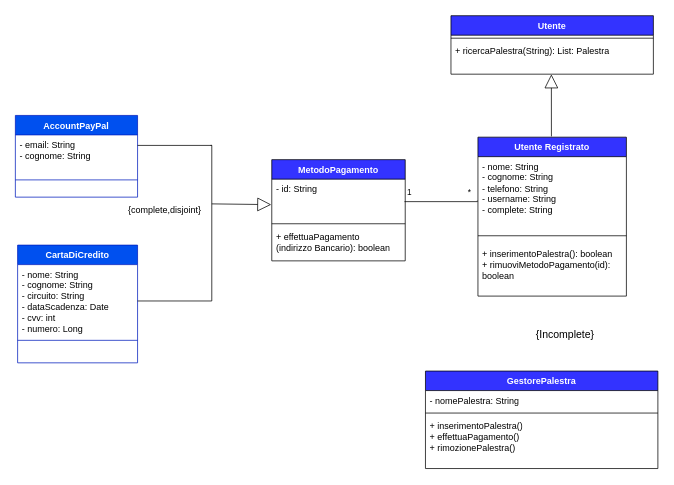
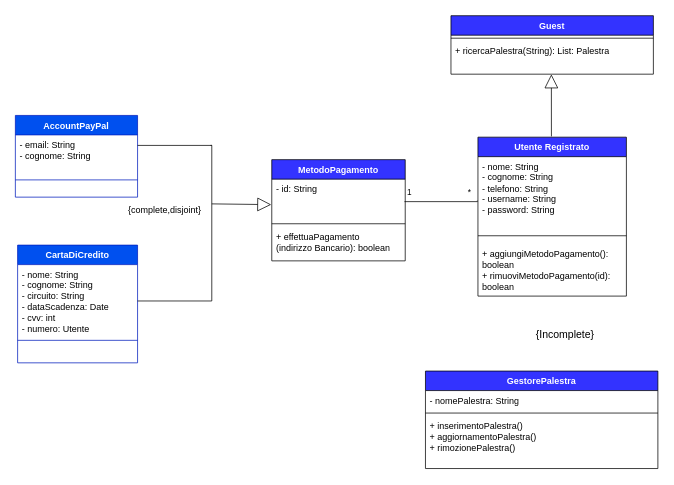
node "Utente": label "Utente" -> "Guest"
node "- nome: String - cognome: String - telefono: String - username: String - complete: String": label "- nome: String - cognome: String - telefono: String - username: String - complete: String" -> "- nome: String - cognome: String - telefono: String - username: String - password: String"
node "+ inserimentoPalestra(): boolean + rimuoviMetodoPagamento(id): boolean": label "+ inserimentoPalestra(): boolean + rimuoviMetodoPagamento(id): boolean" -> "+ aggiungiMetodoPagamento(): boolean + rimuoviMetodoPagamento(id): boolean"
node "- nome: String - cognome: String - circuito: String - dataScadenza: Date - cvv: int - numero: Long": label "- nome: String - cognome: String - circuito: String - dataScadenza: Date - cvv: int - numero: Long" -> "- nome: String - cognome: String - circuito: String - dataScadenza: Date - cvv: int - numero: Utente"
node "+ inserimentoPalestra() + effettuaPagamento() + rimozionePalestra()": label "+ inserimentoPalestra() + effettuaPagamento() + rimozionePalestra()" -> "+ inserimentoPalestra() + aggiornamentoPalestra() + rimozionePalestra()"
